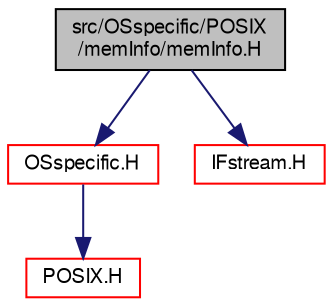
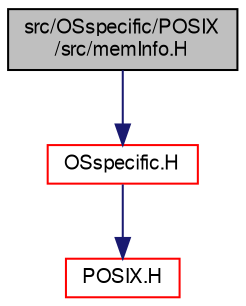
node "src/OSspecific/POSIX /memInfo/memInfo.H": label "src/OSspecific/POSIX /memInfo/memInfo.H" -> "src/OSspecific/POSIX /src/memInfo.H"
node "IFstream.H": removed
